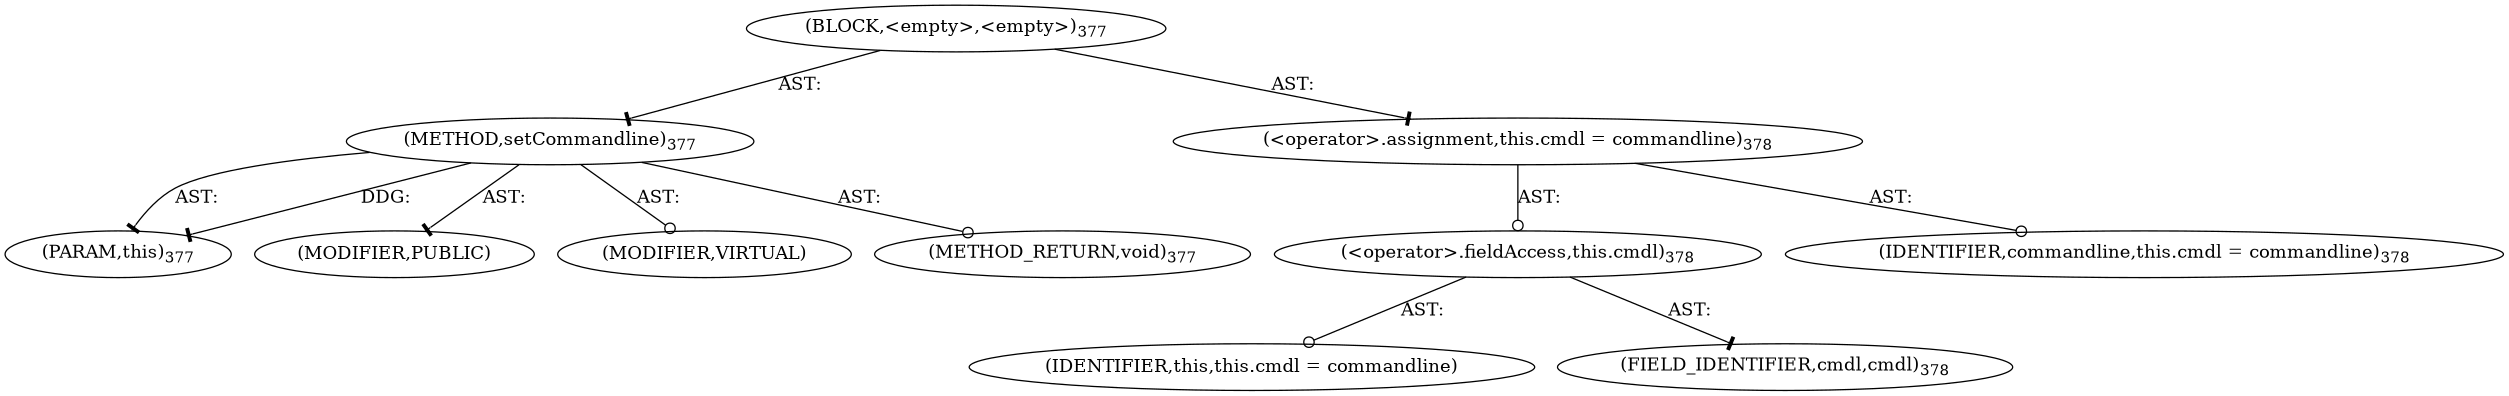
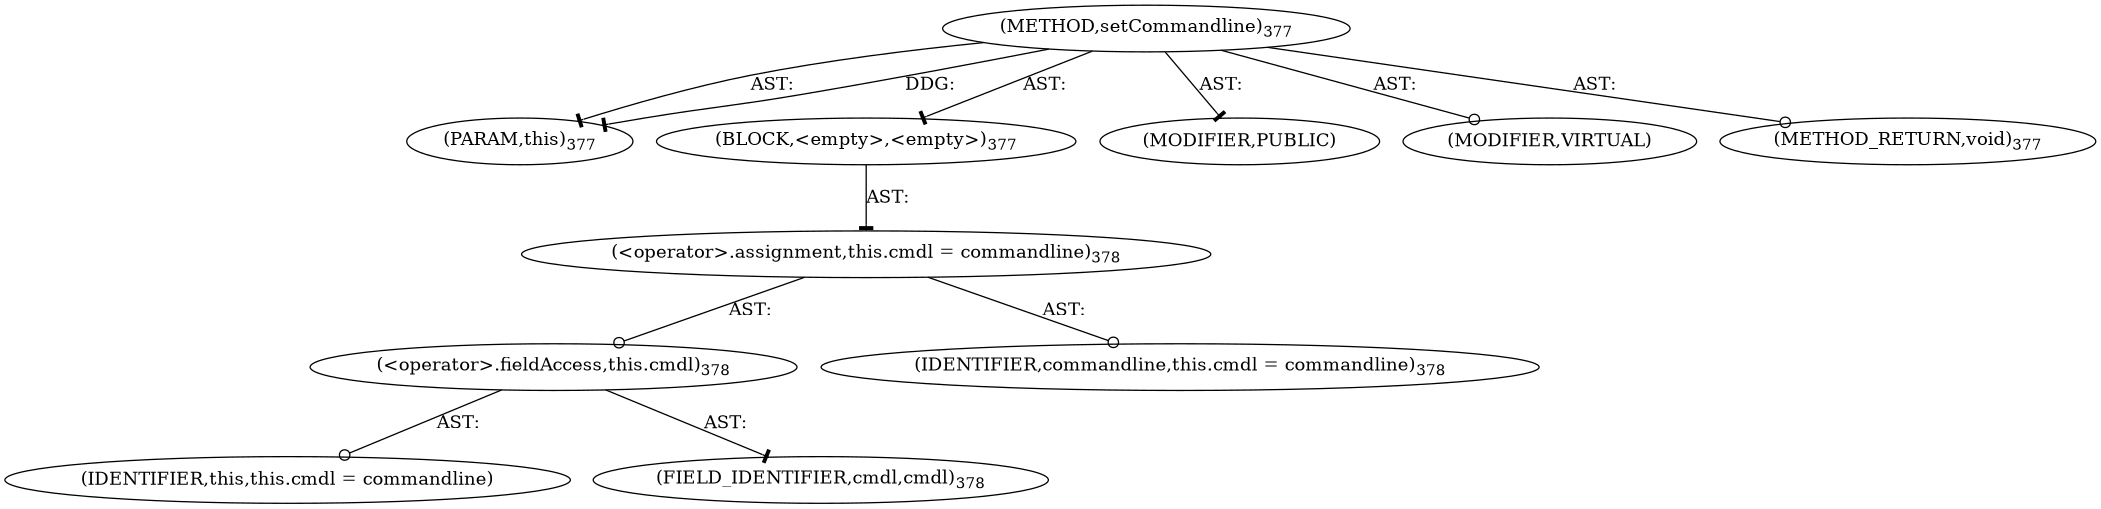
edge "(BLOCK,<empty>,<empty>)" -> "(METHOD,setCommandline)": reversed
